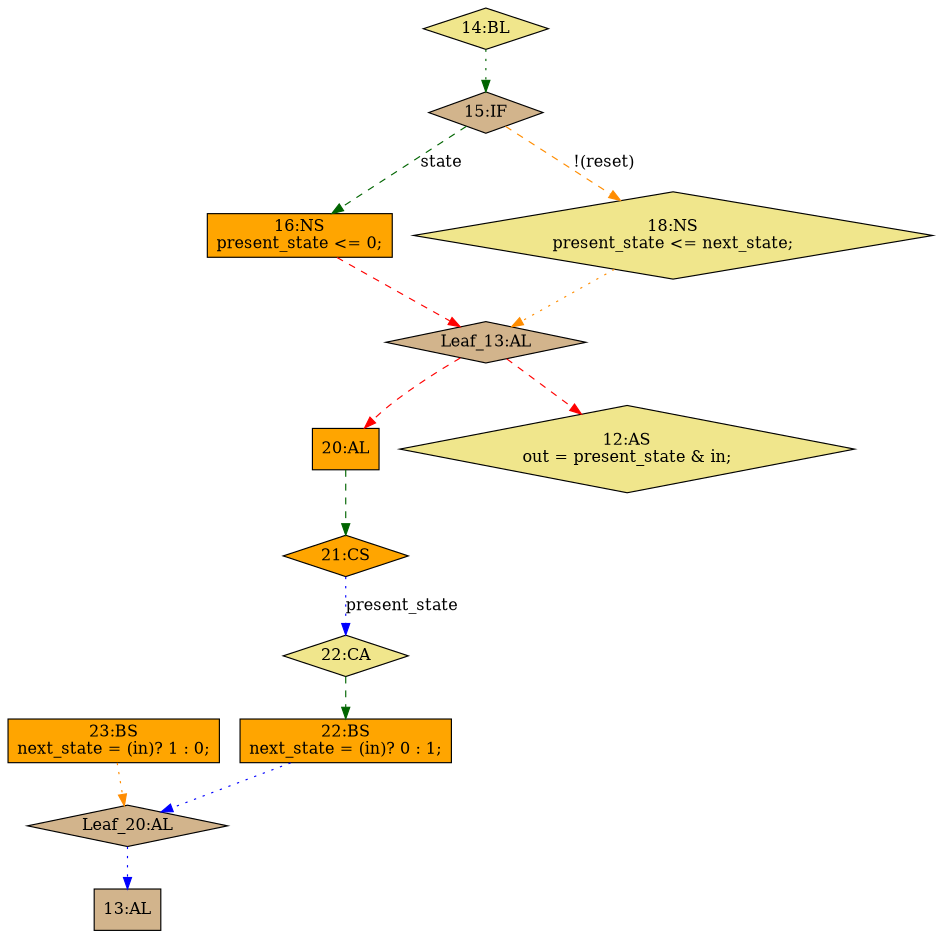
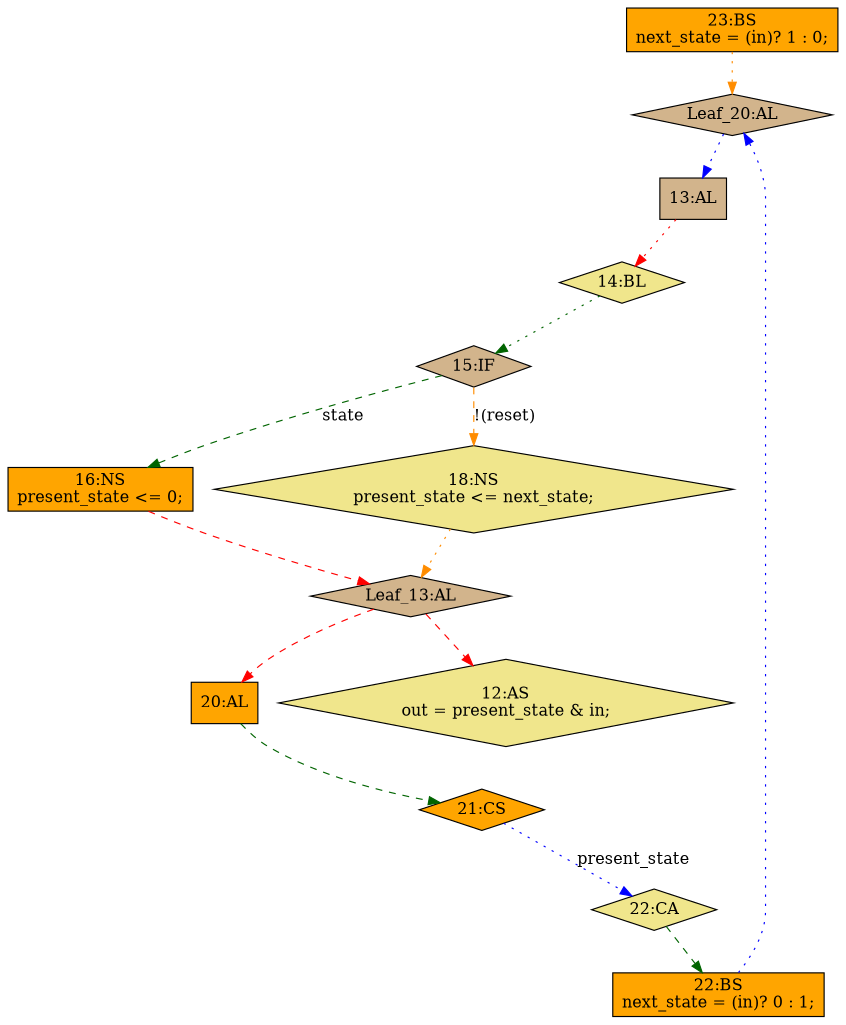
edge "13:AL" -> "14:BL": added
